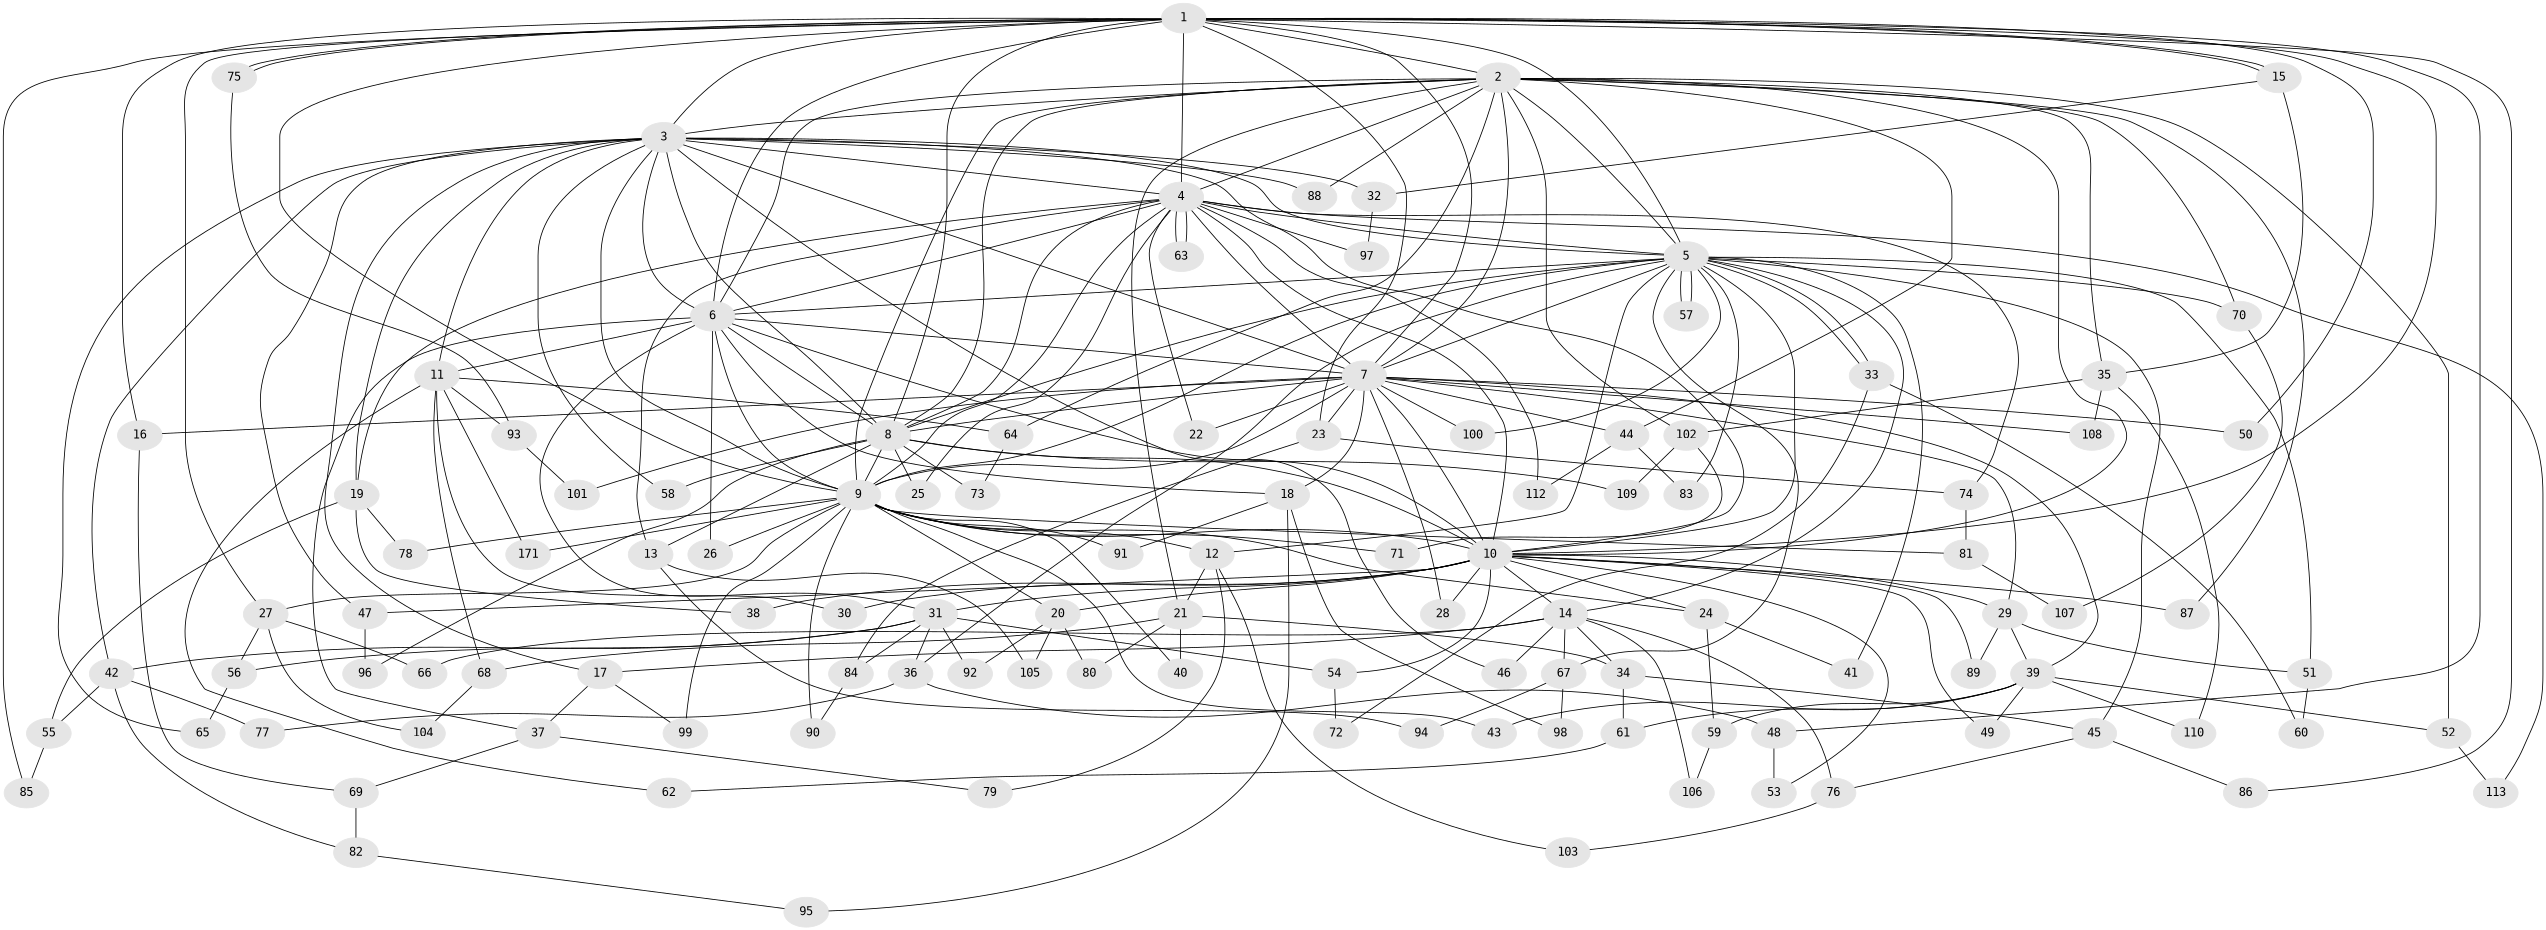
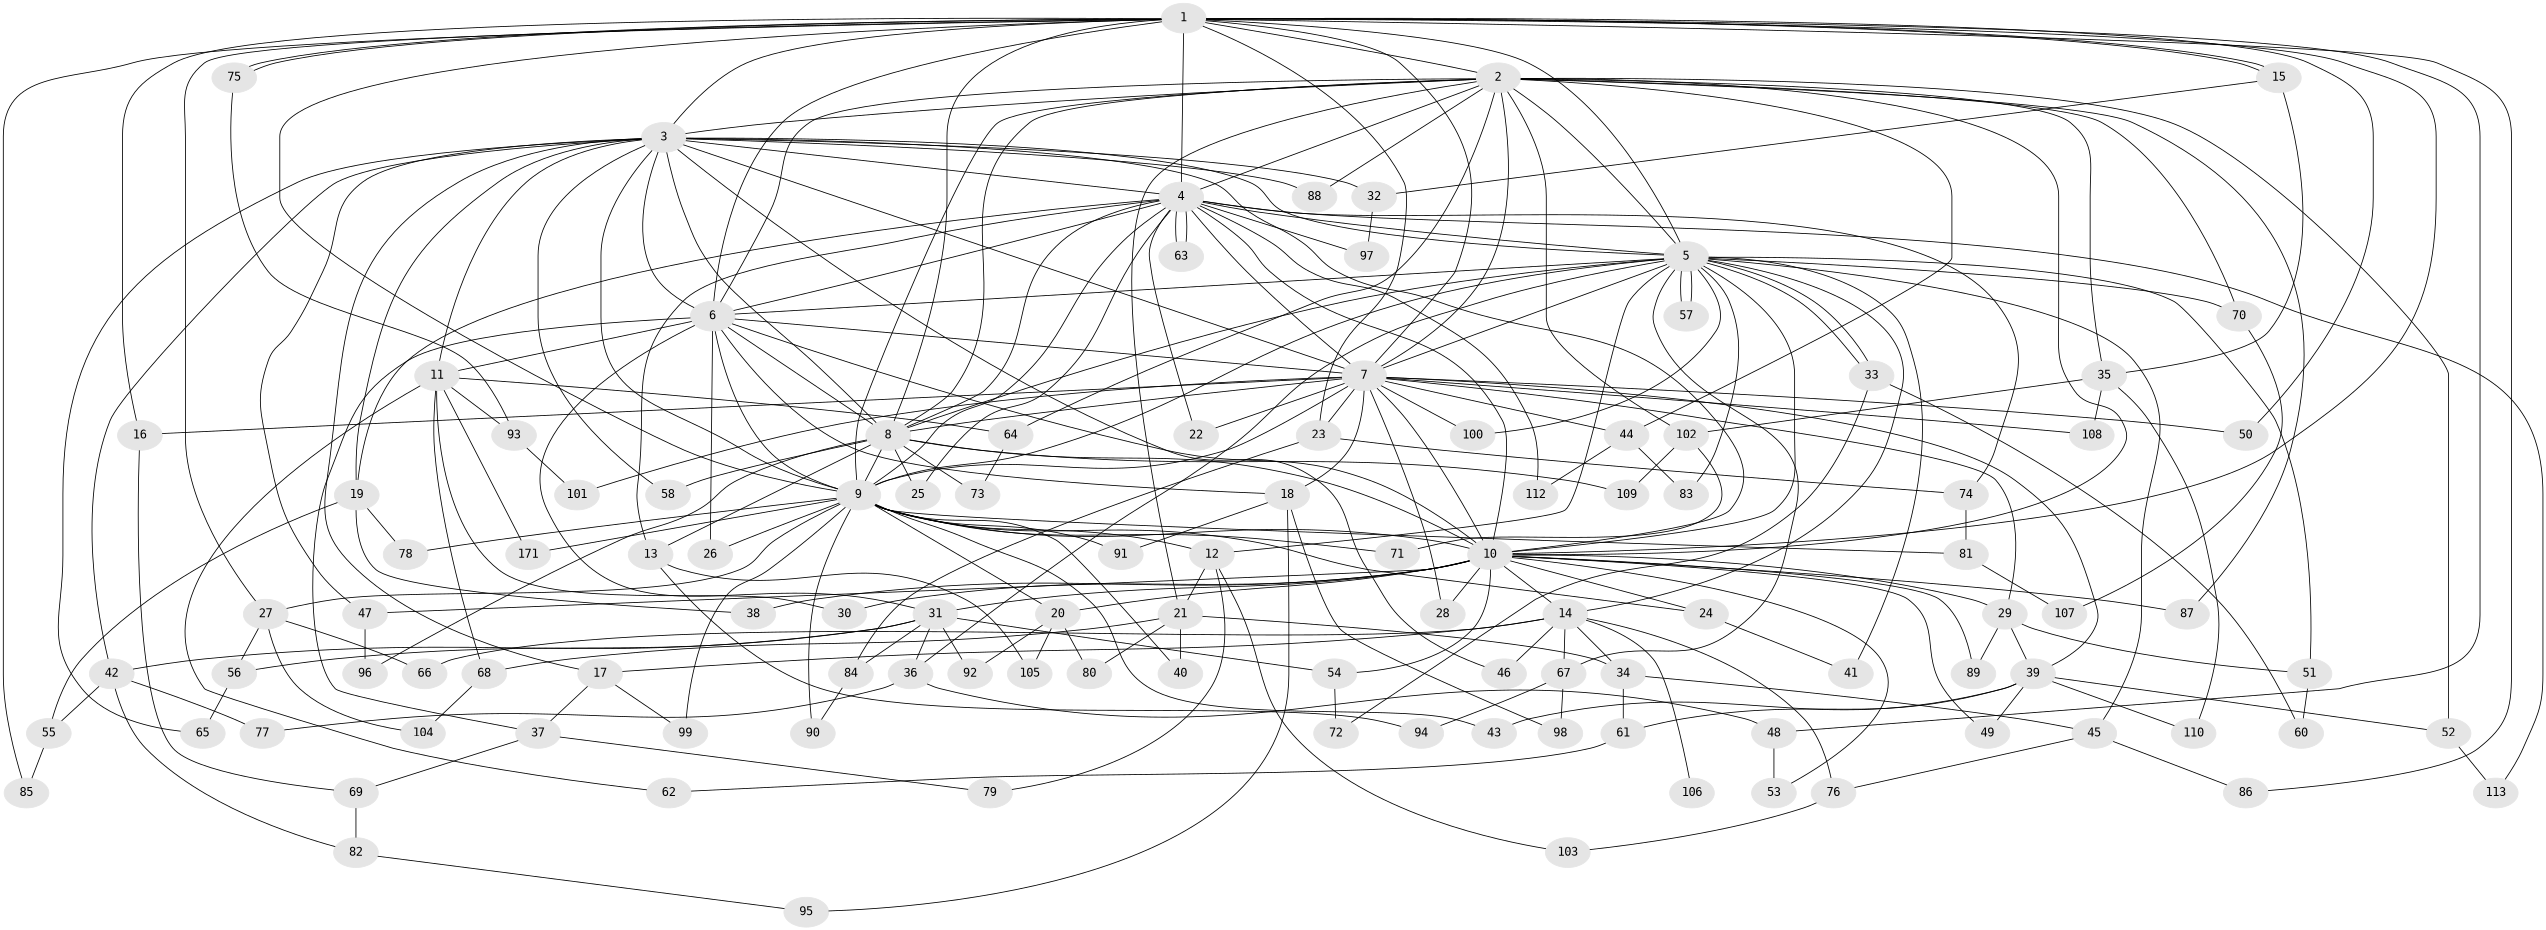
node "59": removed
